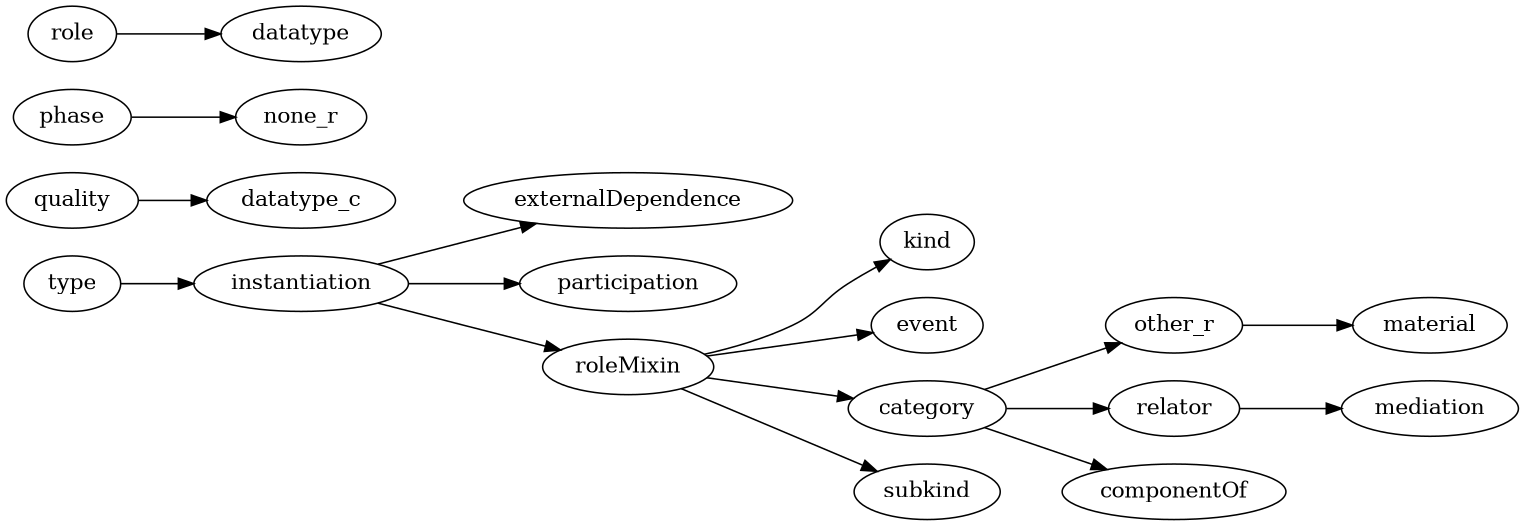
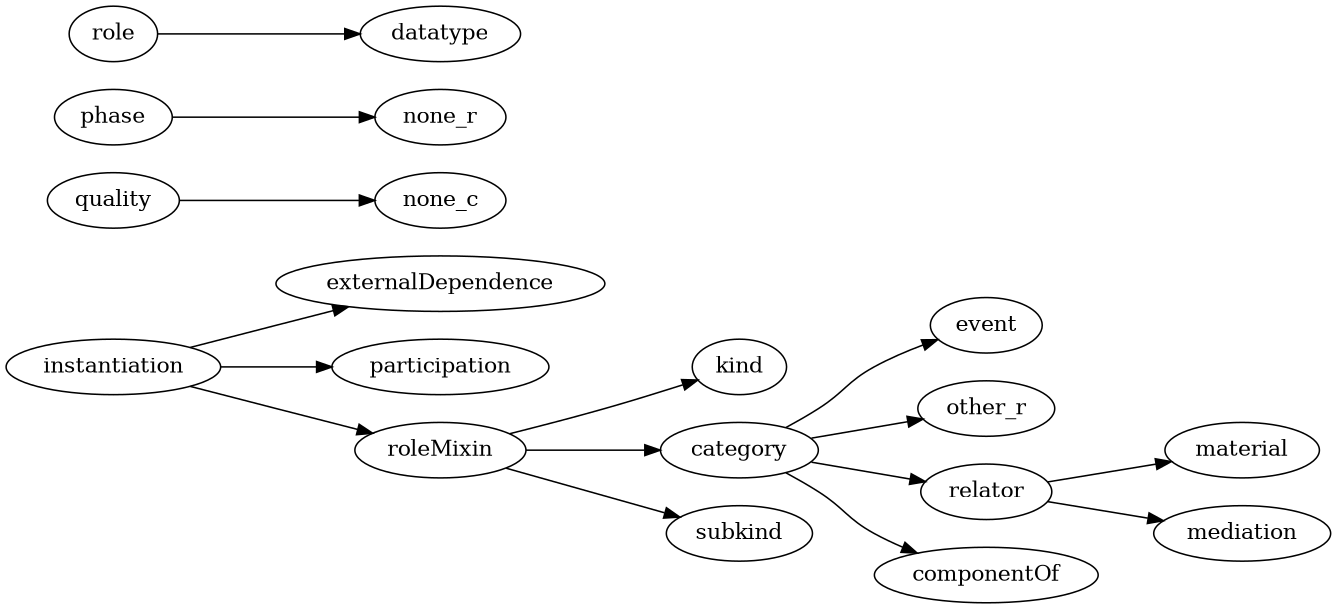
node "datatype_c": label "datatype_c" -> "none_c"
node "type": removed
edge "other_r" -> "material": now "relator" -> "material"
edge "roleMixin" -> "event": now "category" -> "event"
